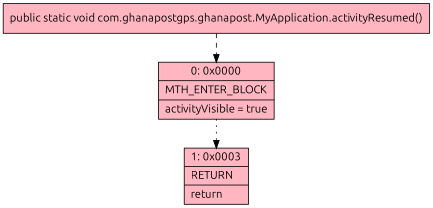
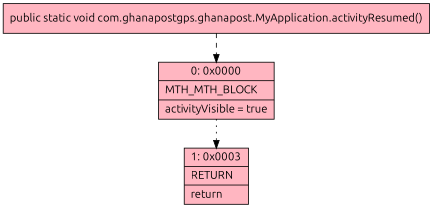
node "0: 0x0000": text "MTH_ENTER_BLOCK" -> "MTH_MTH_BLOCK"
